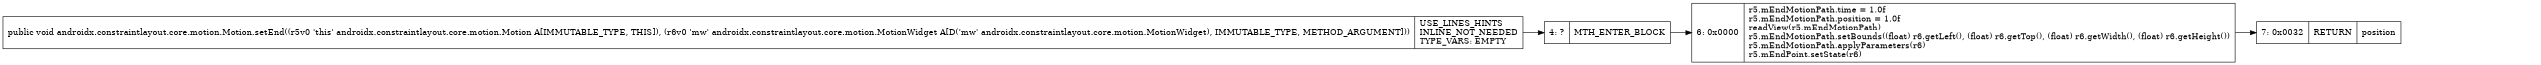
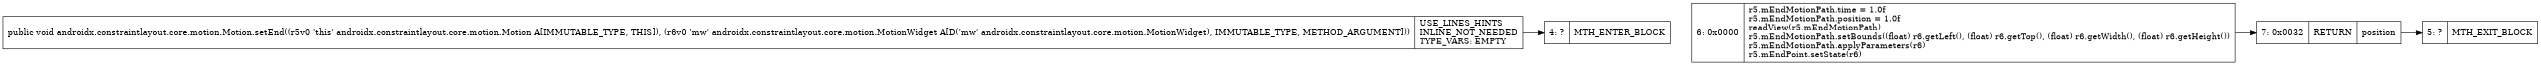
edge "4: ?" -> "6: 0x0000": removed
node "5: ?": added
